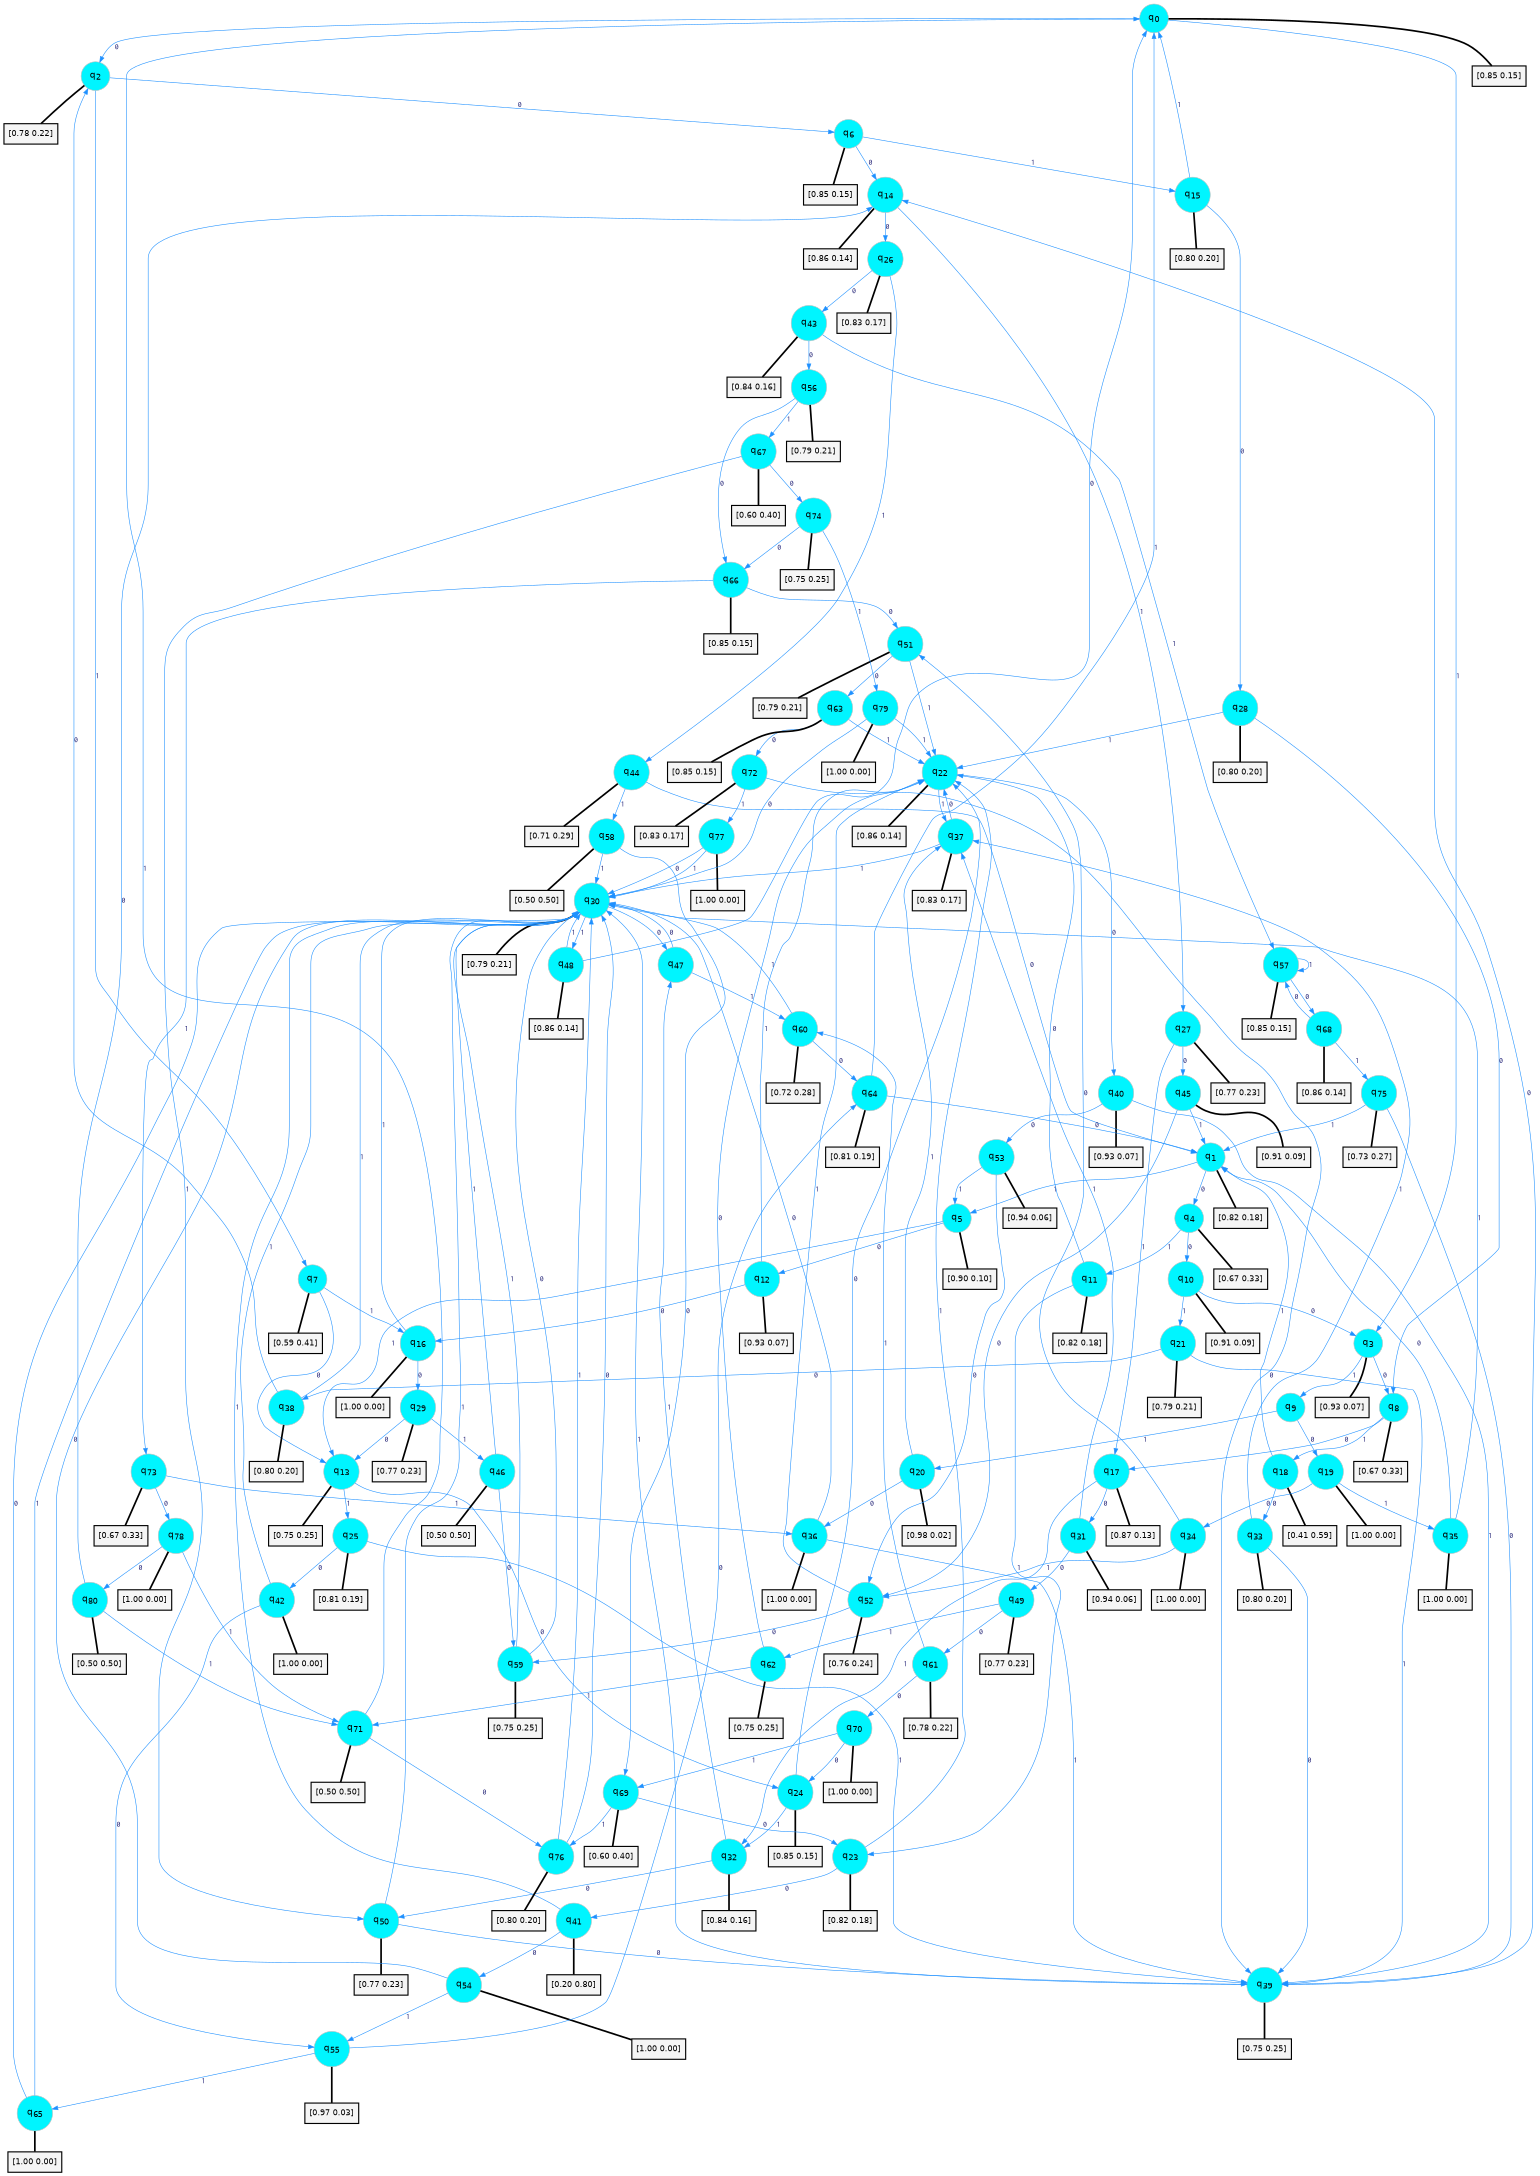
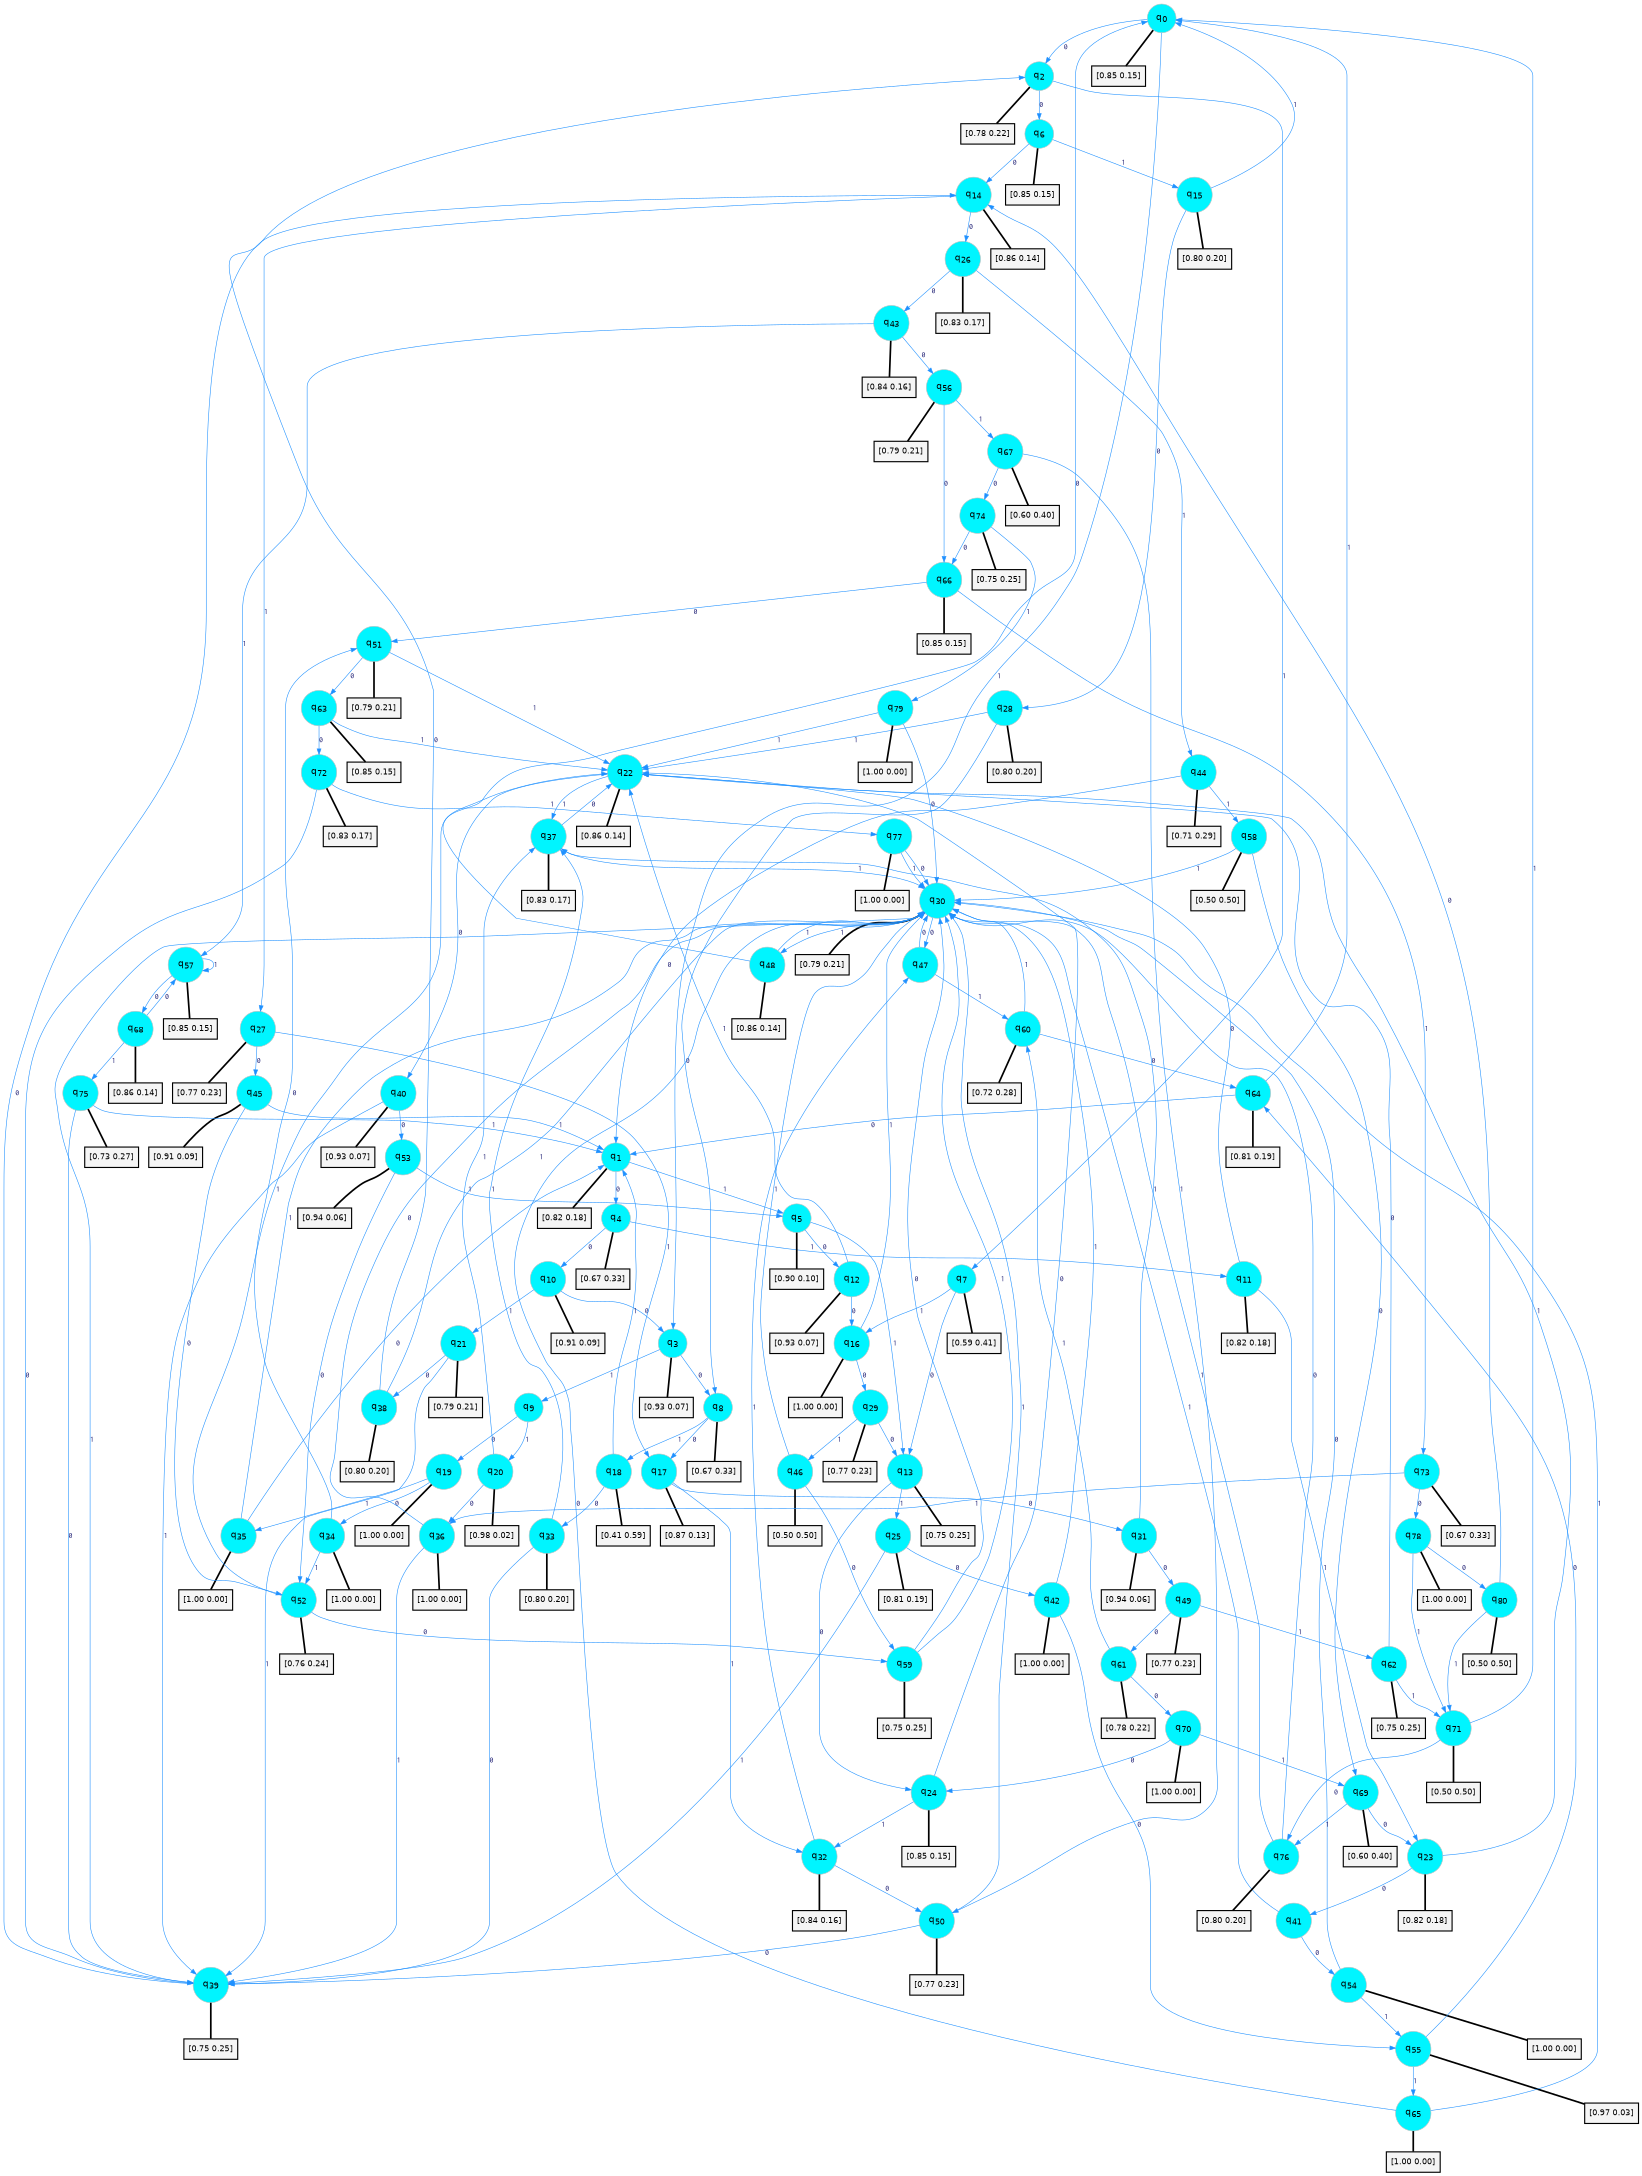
node "[0.20 0.80]": removed
